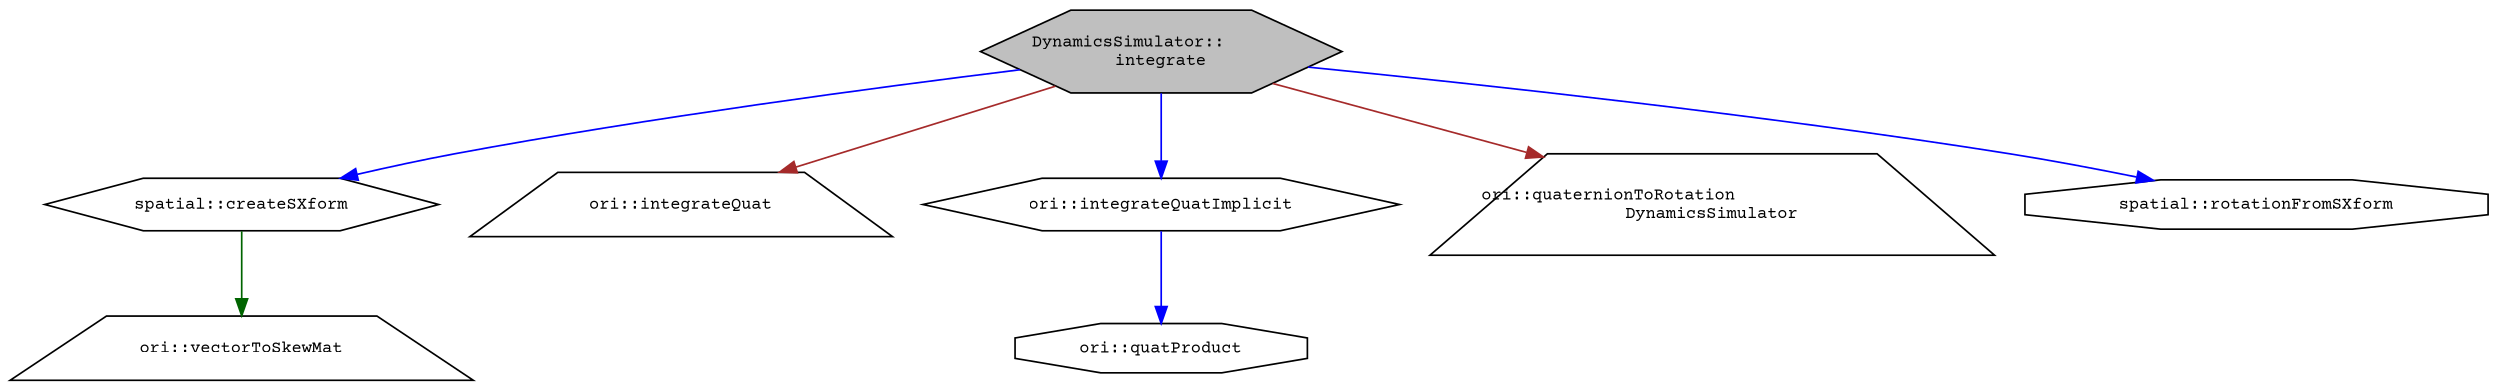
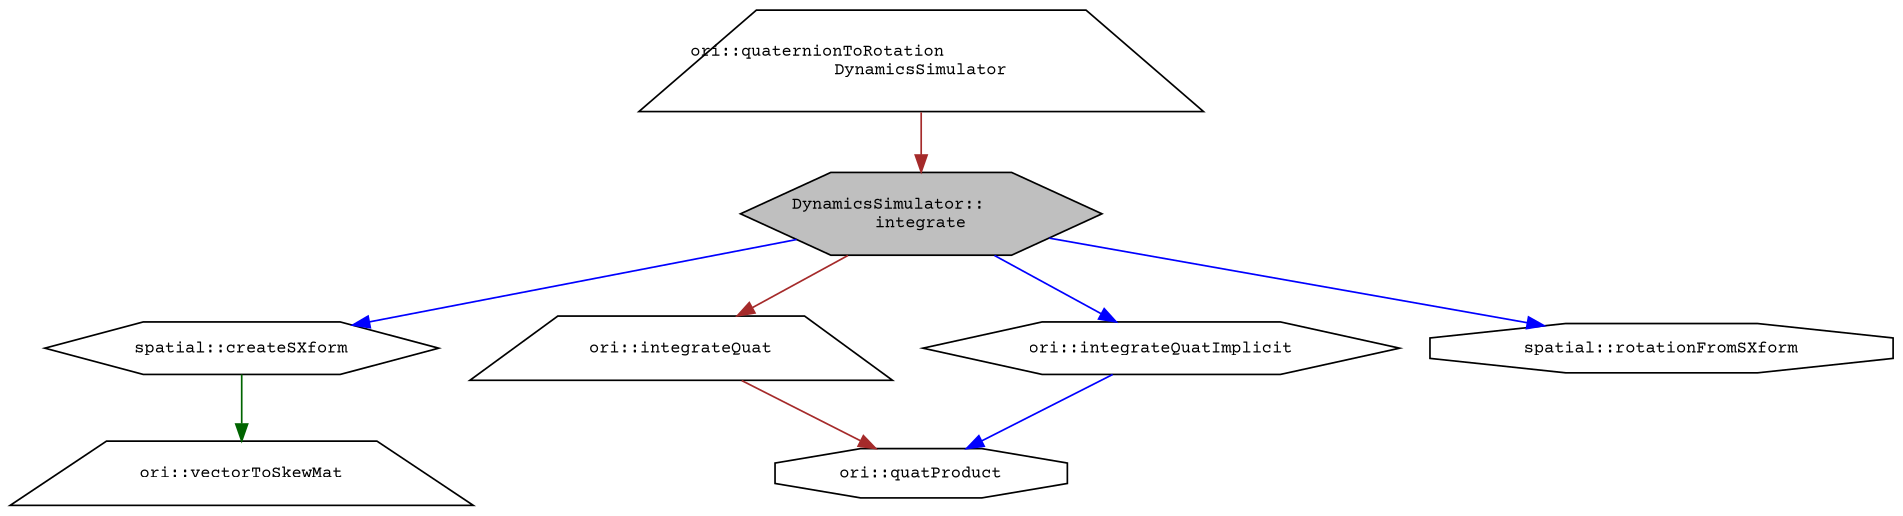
edge "DynamicsSimulator:: integrate" -> "ori::quaternionToRotation DynamicsSimulator": reversed
edge "ori::integrateQuat" -> "ori::quatProduct": added
